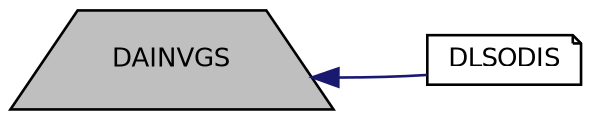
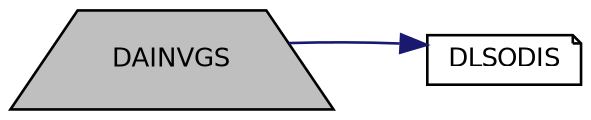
edge "DLSODIS" -> "DAINVGS": reversed
